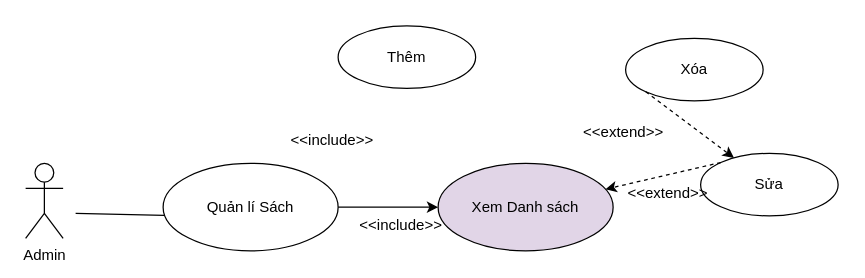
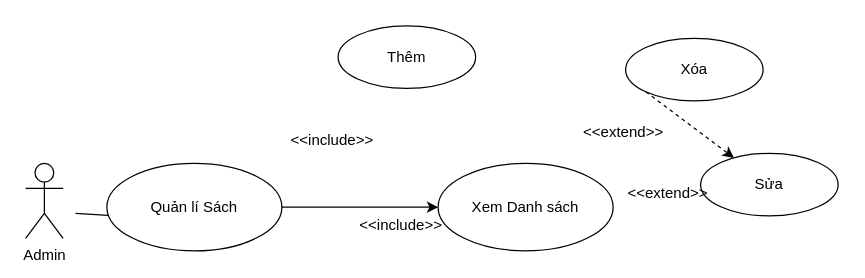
edge "Sửa" -> "Xem Danh sách": removed
node "Quản lí Sách": moved (251, 207) -> (194, 207)
node "Xem Danh sách": fillcolor #e1d5e7 -> #ffffff
